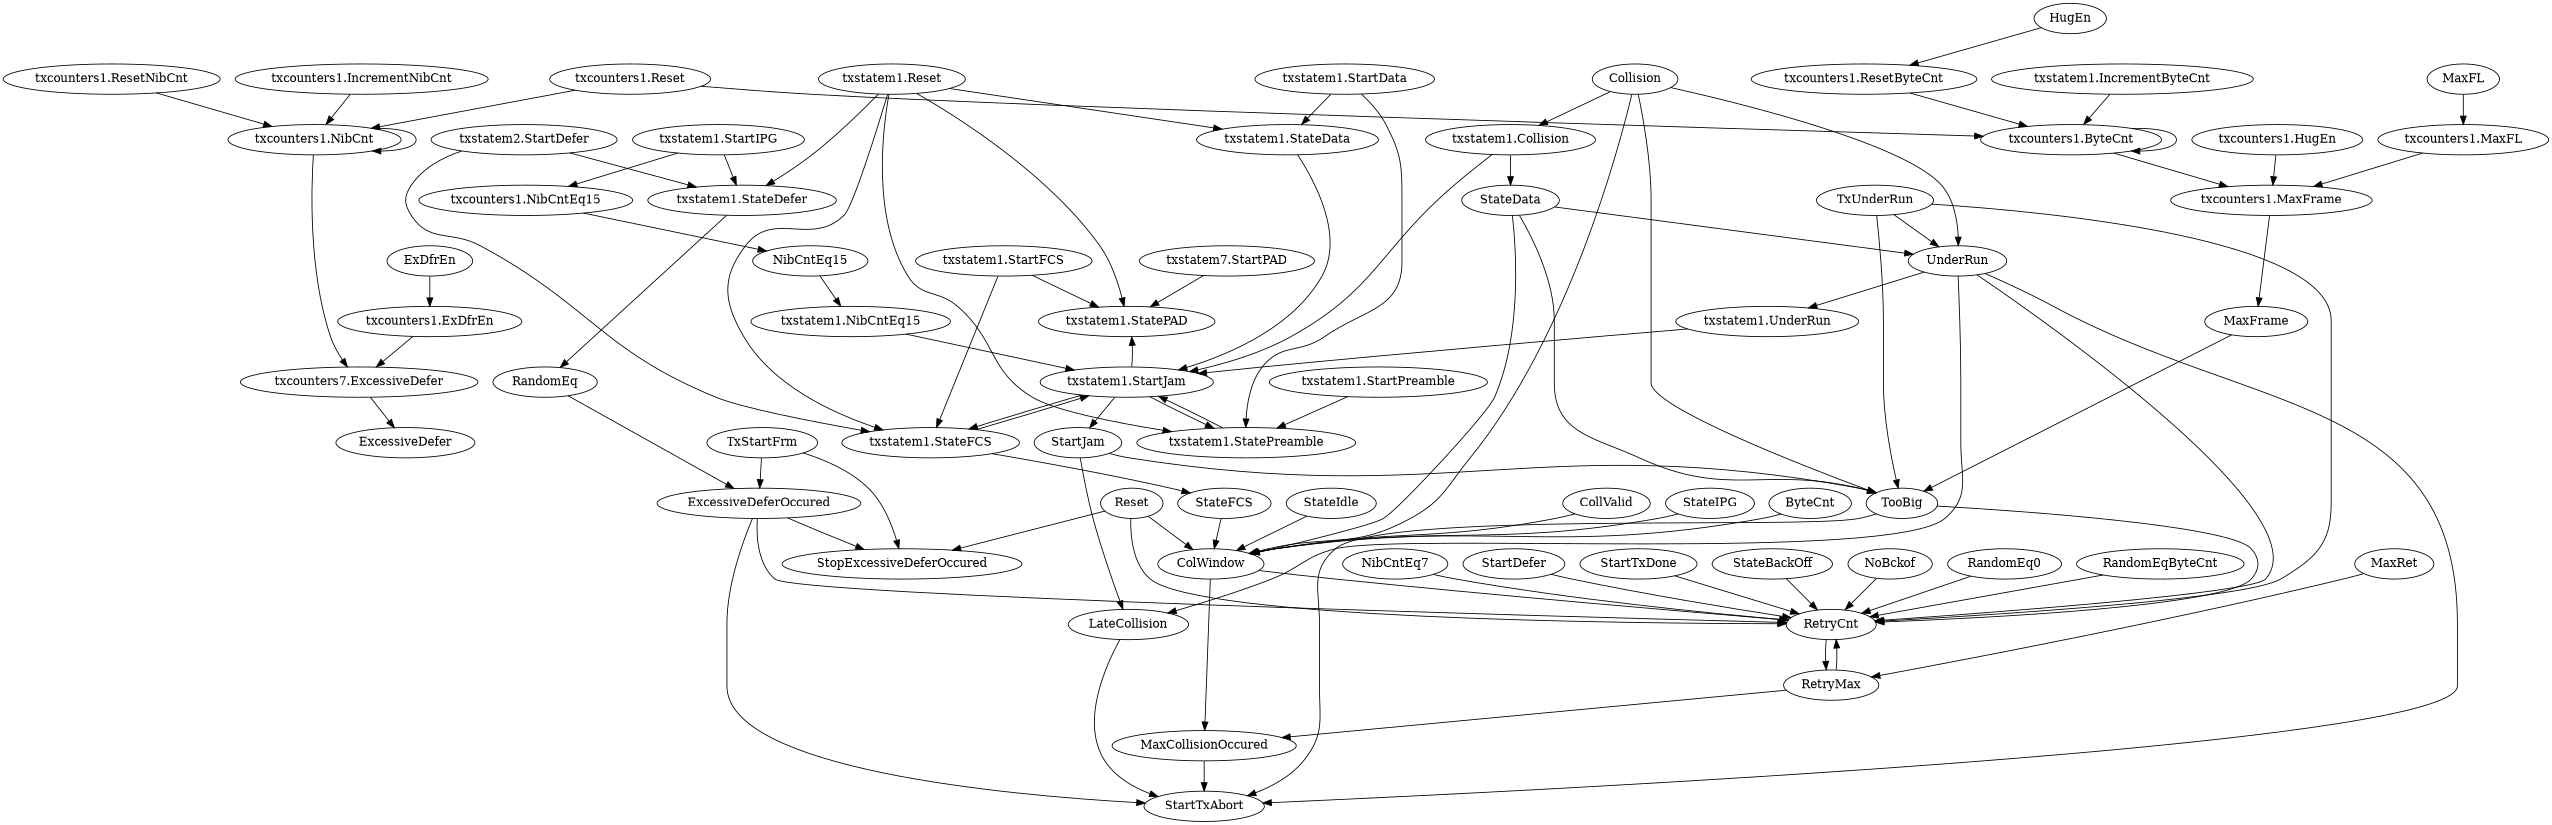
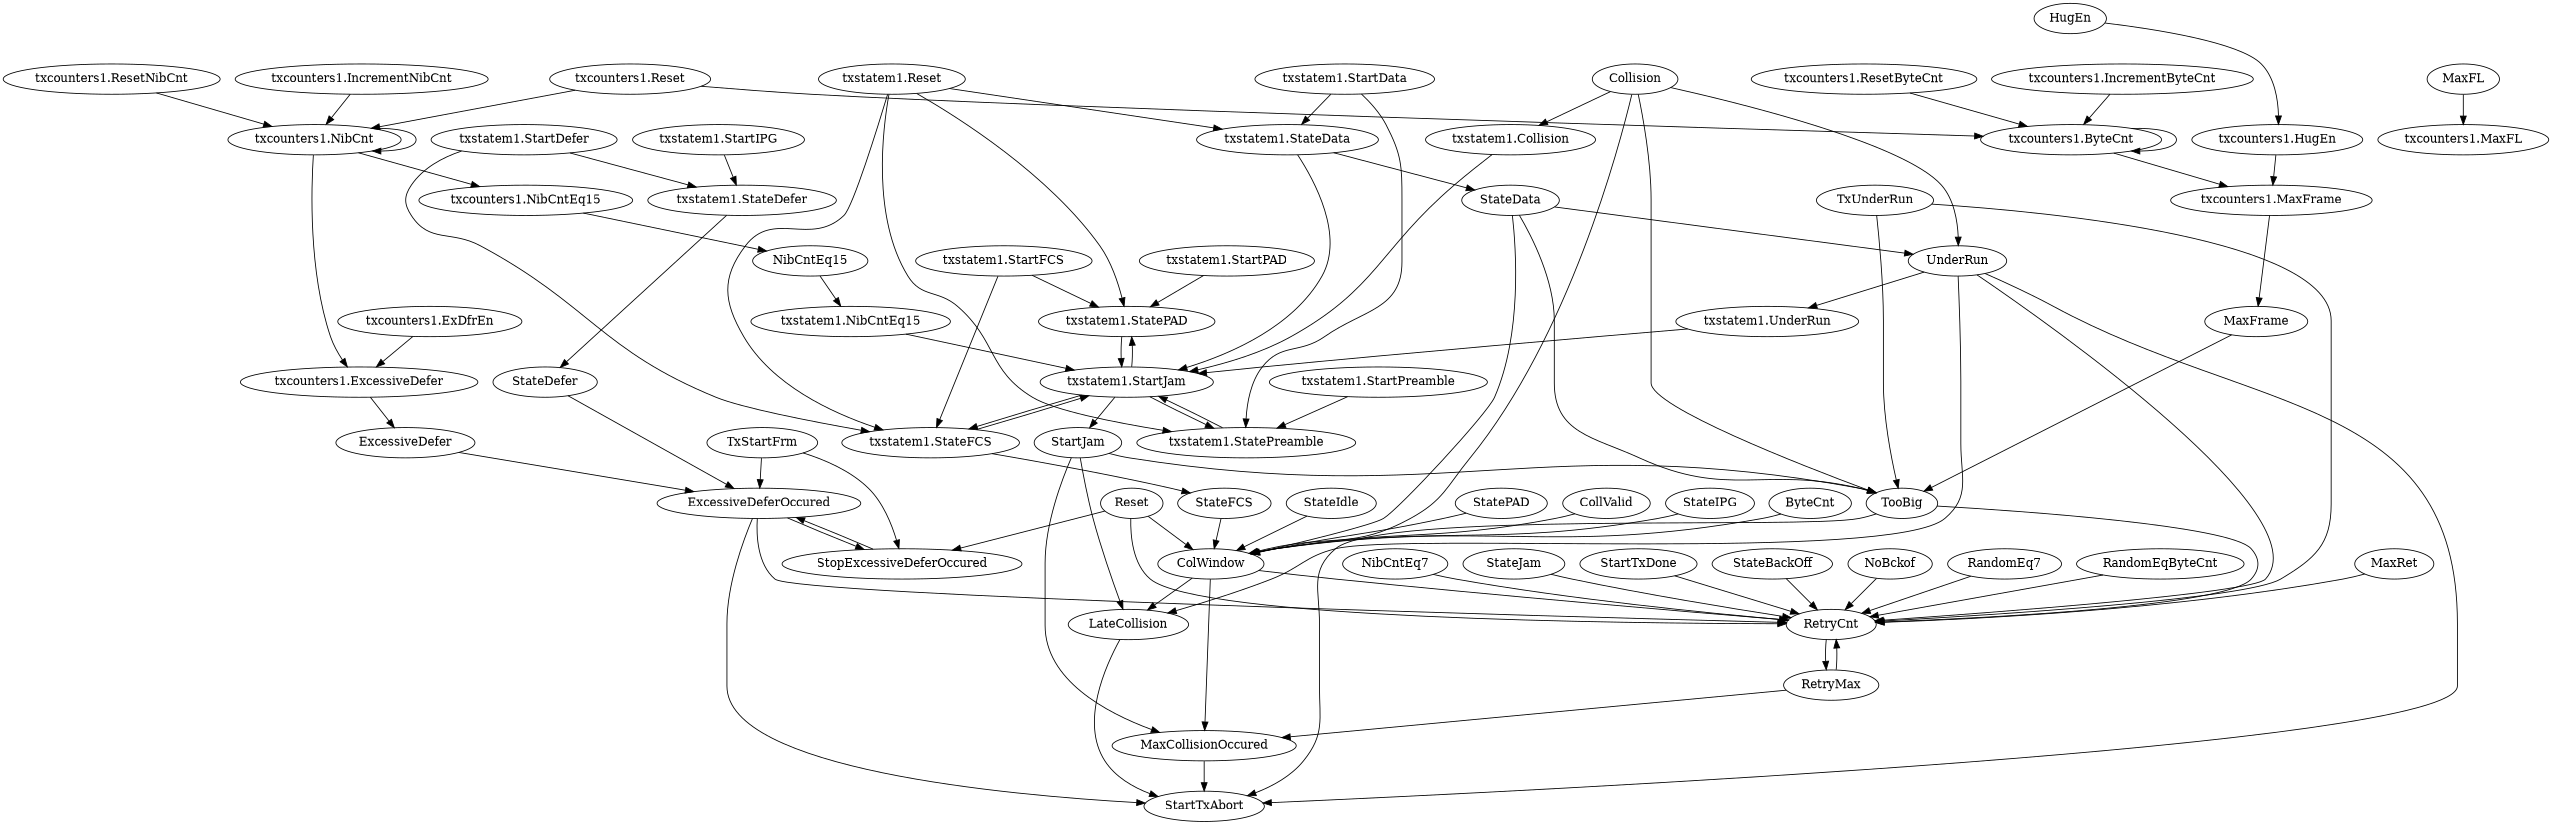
edge "HugEn" -> "txcounters1.ResetByteCnt": now "HugEn" -> "txcounters1.HugEn"
node "txstatem1.IncrementByteCnt": label "txstatem1.IncrementByteCnt" -> "txcounters1.IncrementByteCnt"
node "txstatem2.StartDefer": label "txstatem2.StartDefer" -> "txstatem1.StartDefer"
edge "txstatem1.Reset" -> "txstatem1.StateDefer": removed
edge "txstatem1.StartIPG" -> "txcounters1.NibCntEq15": now "txcounters1.NibCnt" -> "txcounters1.NibCntEq15"
edge "txstatem1.Collision" -> "StateData": now "txstatem1.StateData" -> "StateData"
edge "txcounters1.MaxFL" -> "txcounters1.MaxFrame": removed
edge "TxUnderRun" -> "UnderRun": removed
node "ExDfrEn": removed
node "txstatem7.StartPAD": label "txstatem7.StartPAD" -> "txstatem1.StartPAD"
edge "txstatem1.StatePAD" -> "txstatem1.StartJam": added
node "txcounters7.ExcessiveDefer": label "txcounters7.ExcessiveDefer" -> "txcounters1.ExcessiveDefer"
node "RandomEq": label "RandomEq" -> "StateDefer"
edge "ExcessiveDefer" -> "ExcessiveDeferOccured": added
node "StatePAD": added
edge "StopExcessiveDeferOccured" -> "ExcessiveDeferOccured": added
node "StartDefer": label "StartDefer" -> "StateJam"
node "RandomEq0": label "RandomEq0" -> "RandomEq7"
edge "ColWindow" -> "LateCollision": added
edge "StartJam" -> "MaxCollisionOccured": added
edge "MaxRet" -> "RetryMax": now "MaxRet" -> "RetryCnt"
